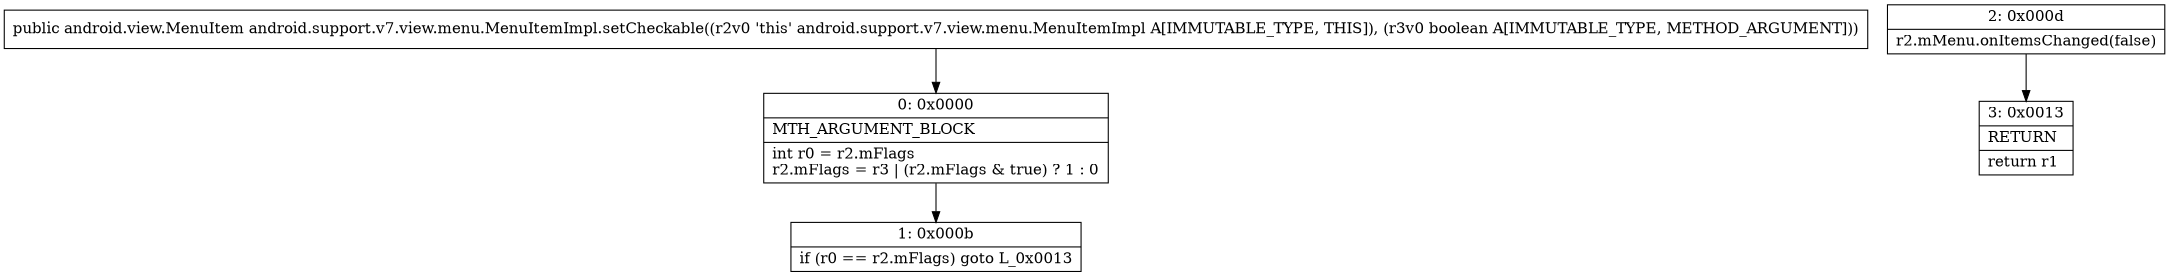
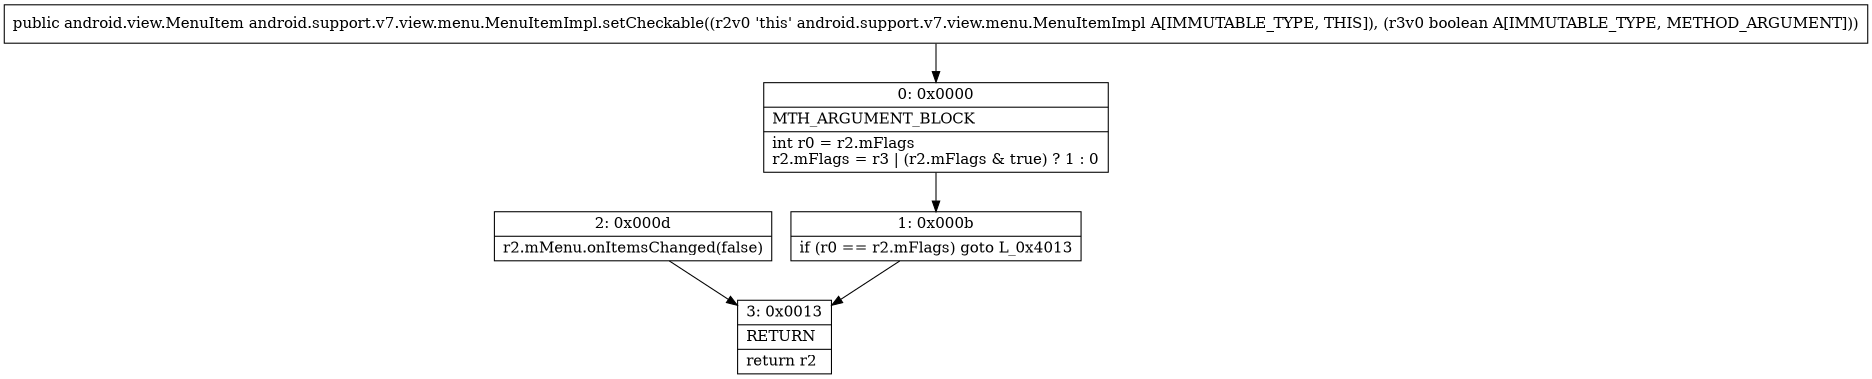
node "3: 0x0013": text "return r1" -> "return r2"
node "1: 0x000b": text "if (r0 == r2.mFlags) goto L_0x0013" -> "if (r0 == r2.mFlags) goto L_0x4013"
edge "1: 0x000b" -> "3: 0x0013": added
